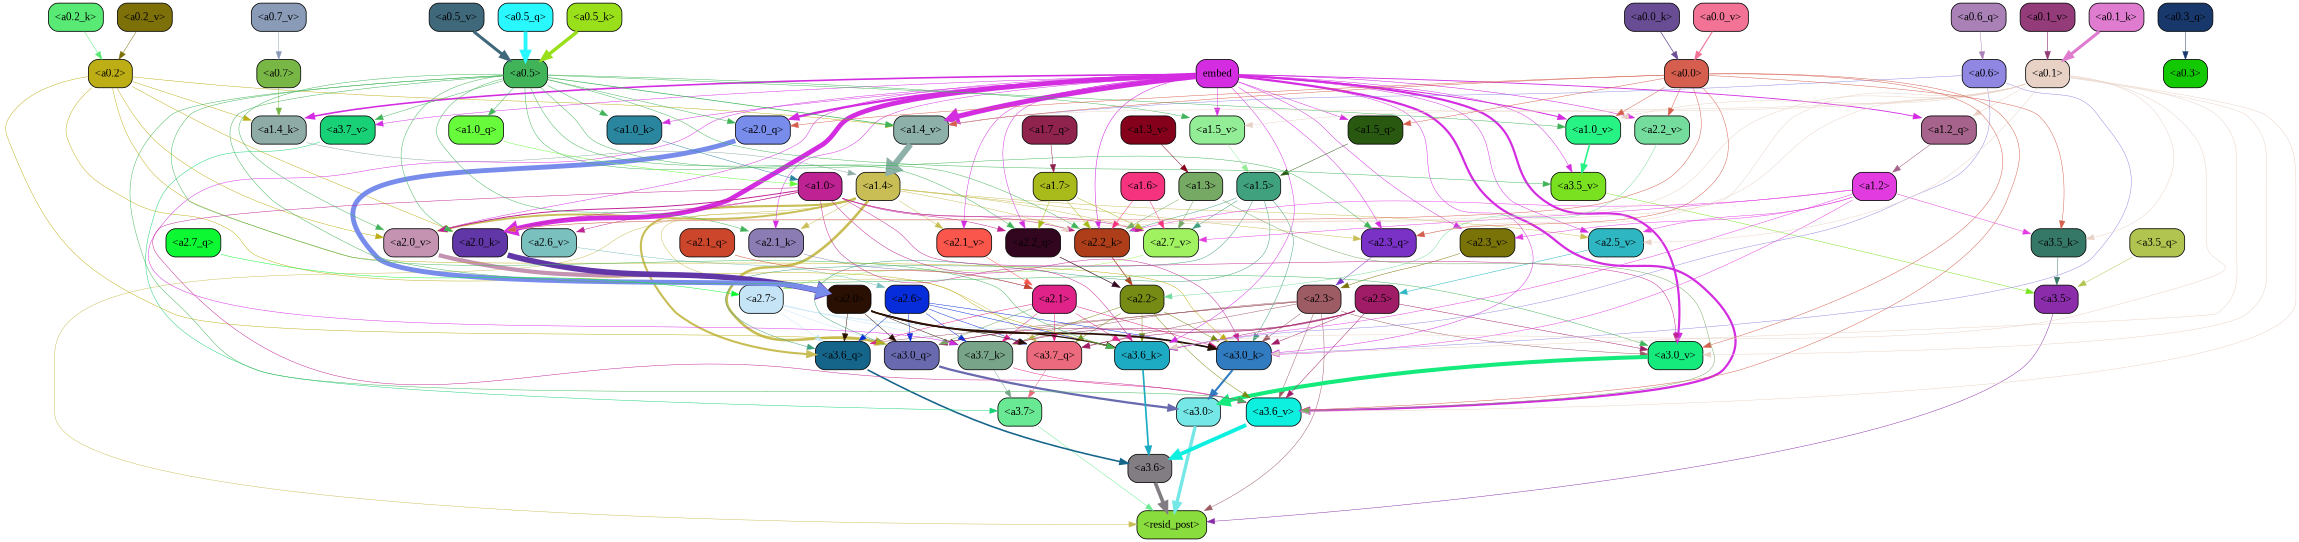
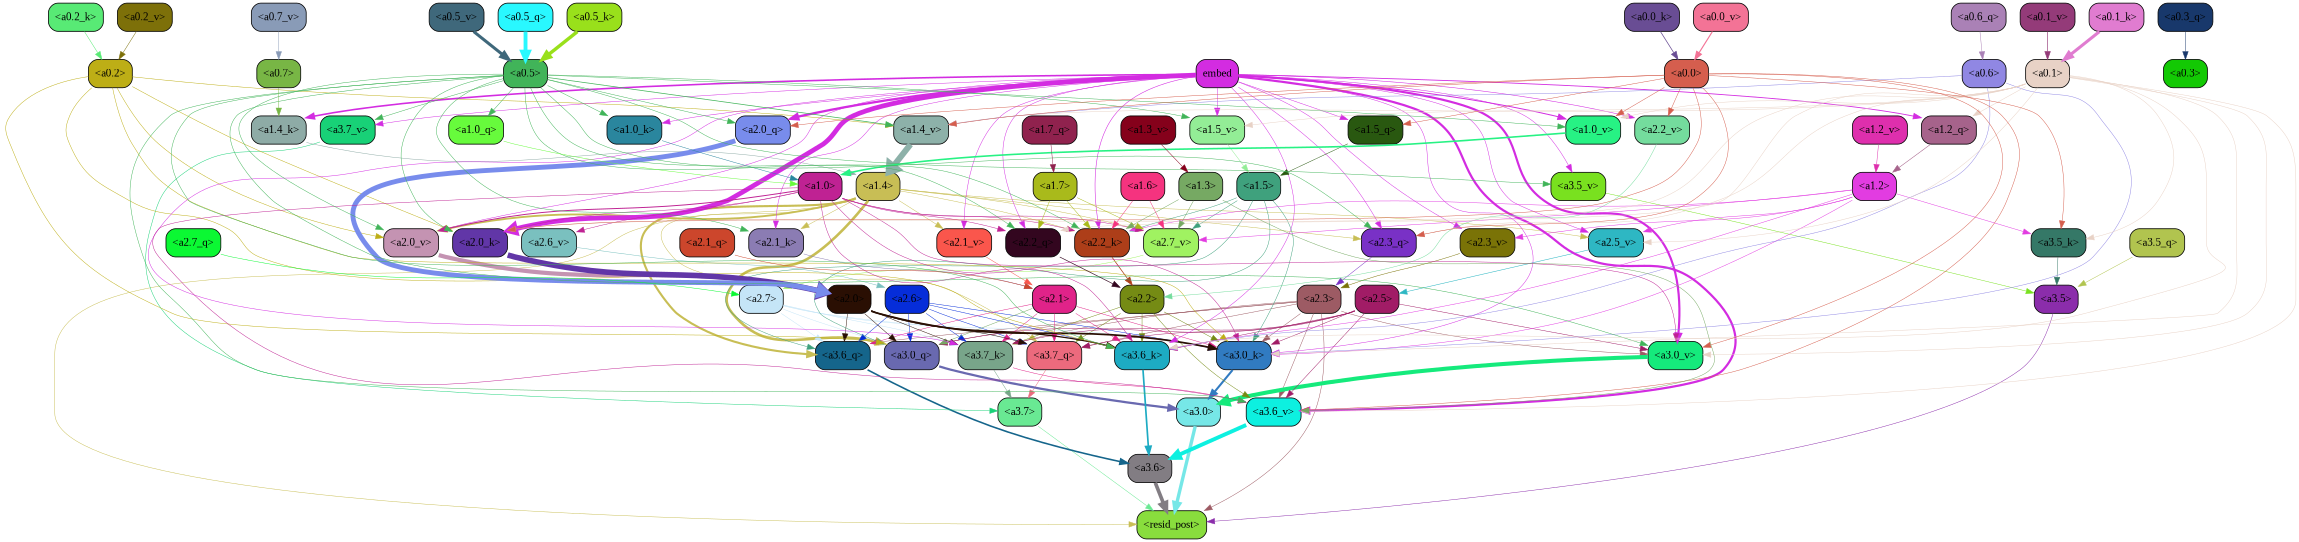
edge "embed" -> "<a1.4_v>": removed
edge "<a0.2>" -> "<a1.4_k>": removed
node "<a1.2_v>": added
edge "<a1.0_v>" -> "<a3.5_v>": now "<a1.0_v>" -> "<a1.0>"
